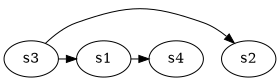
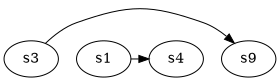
edge "s3" -> "s1": removed
node "s2": label "s2" -> "s9"
